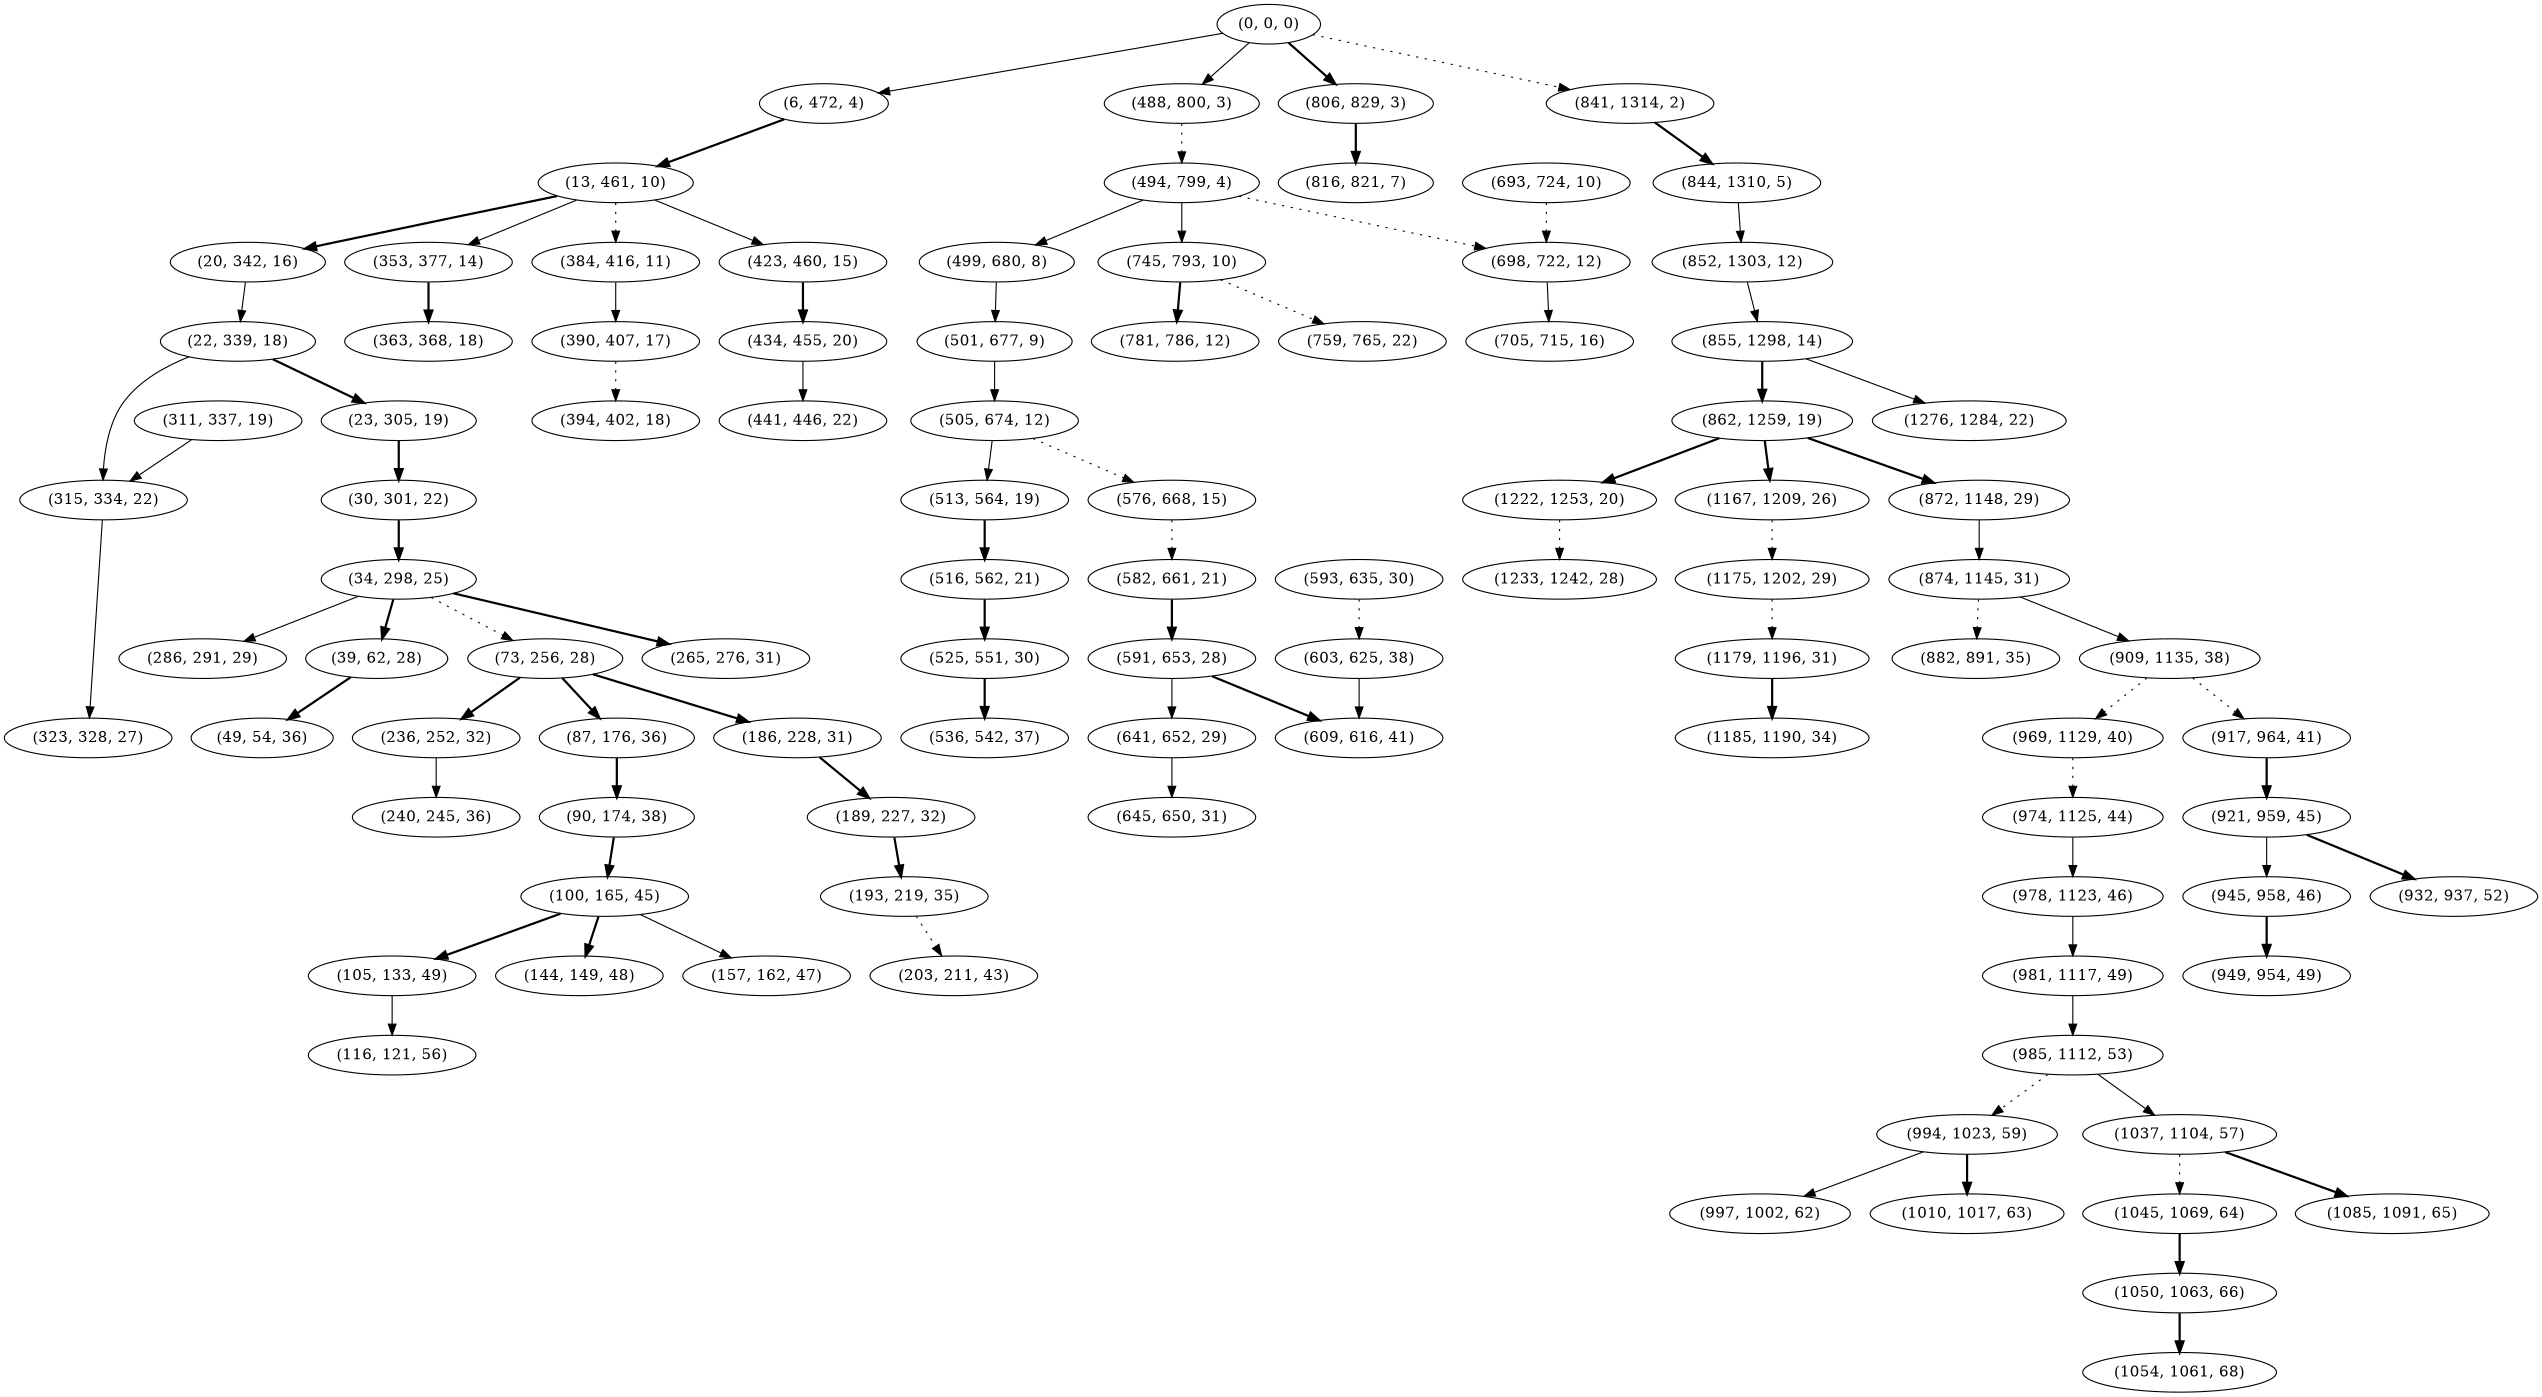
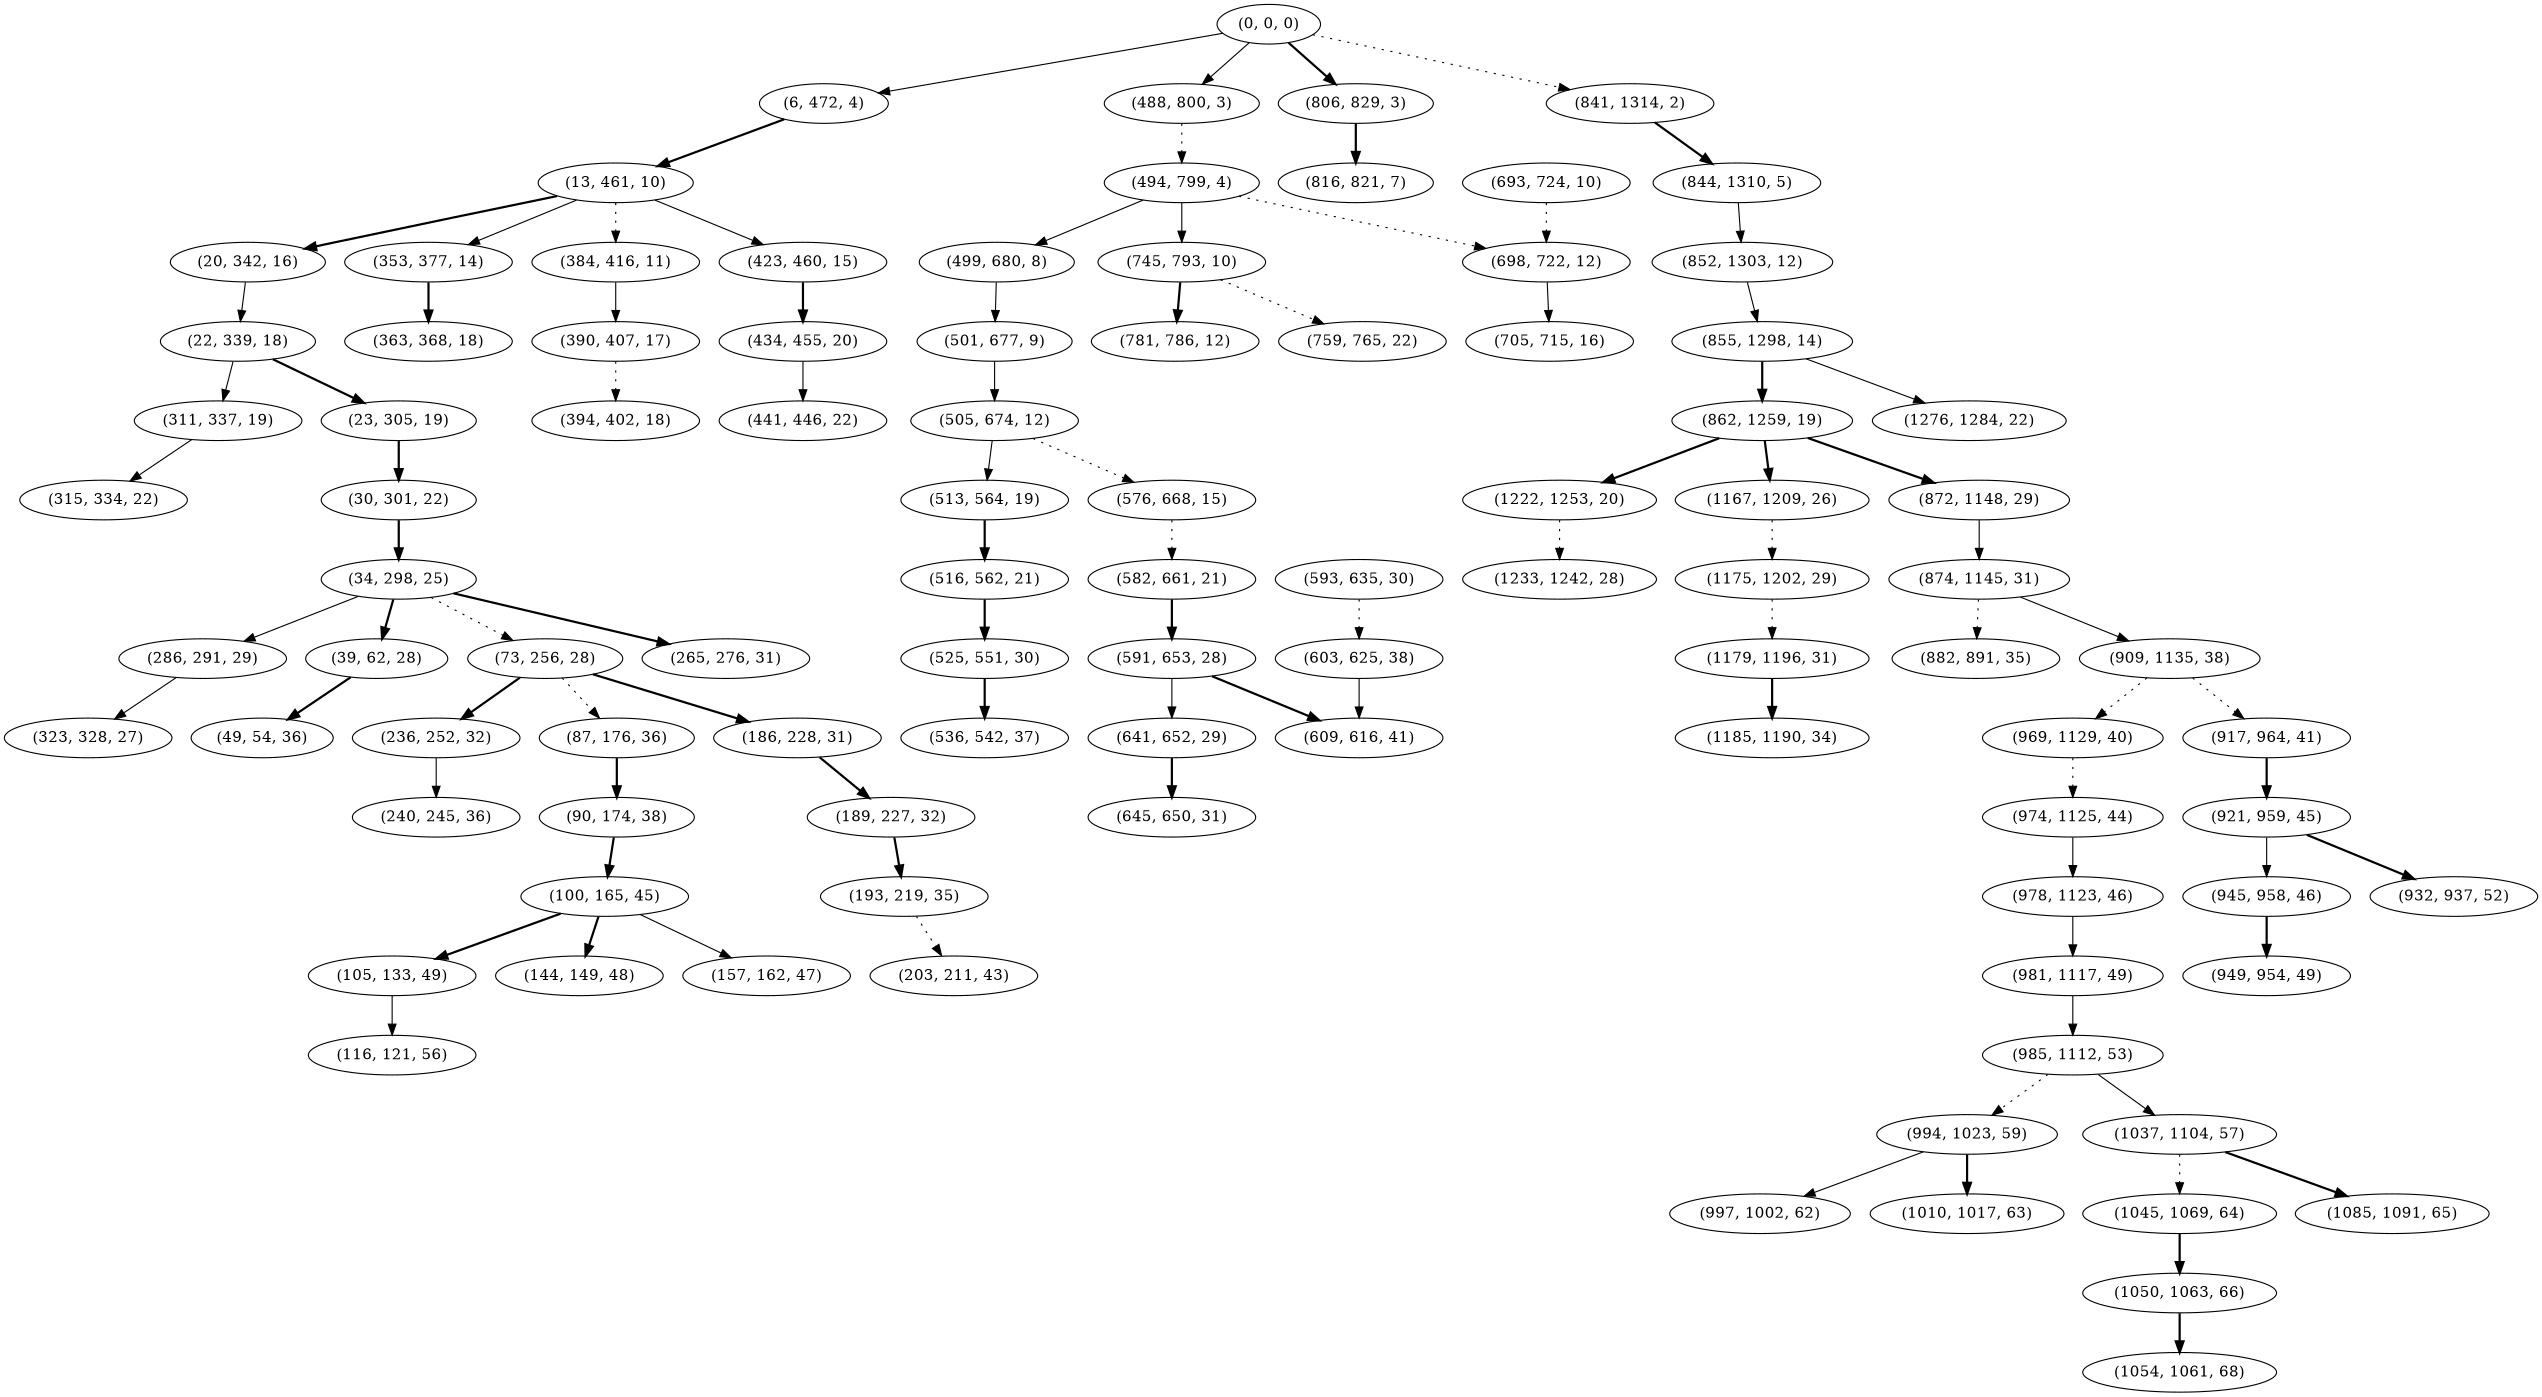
edge "(22, 339, 18)" -> "(315, 334, 22)": now "(22, 339, 18)" -> "(311, 337, 19)"
edge "(315, 334, 22)" -> "(323, 328, 27)": now "(286, 291, 29)" -> "(323, 328, 27)"
edge "(73, 256, 28)" -> "(87, 176, 36)": style bold -> dotted
edge "(641, 652, 29)" -> "(645, 650, 31)": style solid -> bold
